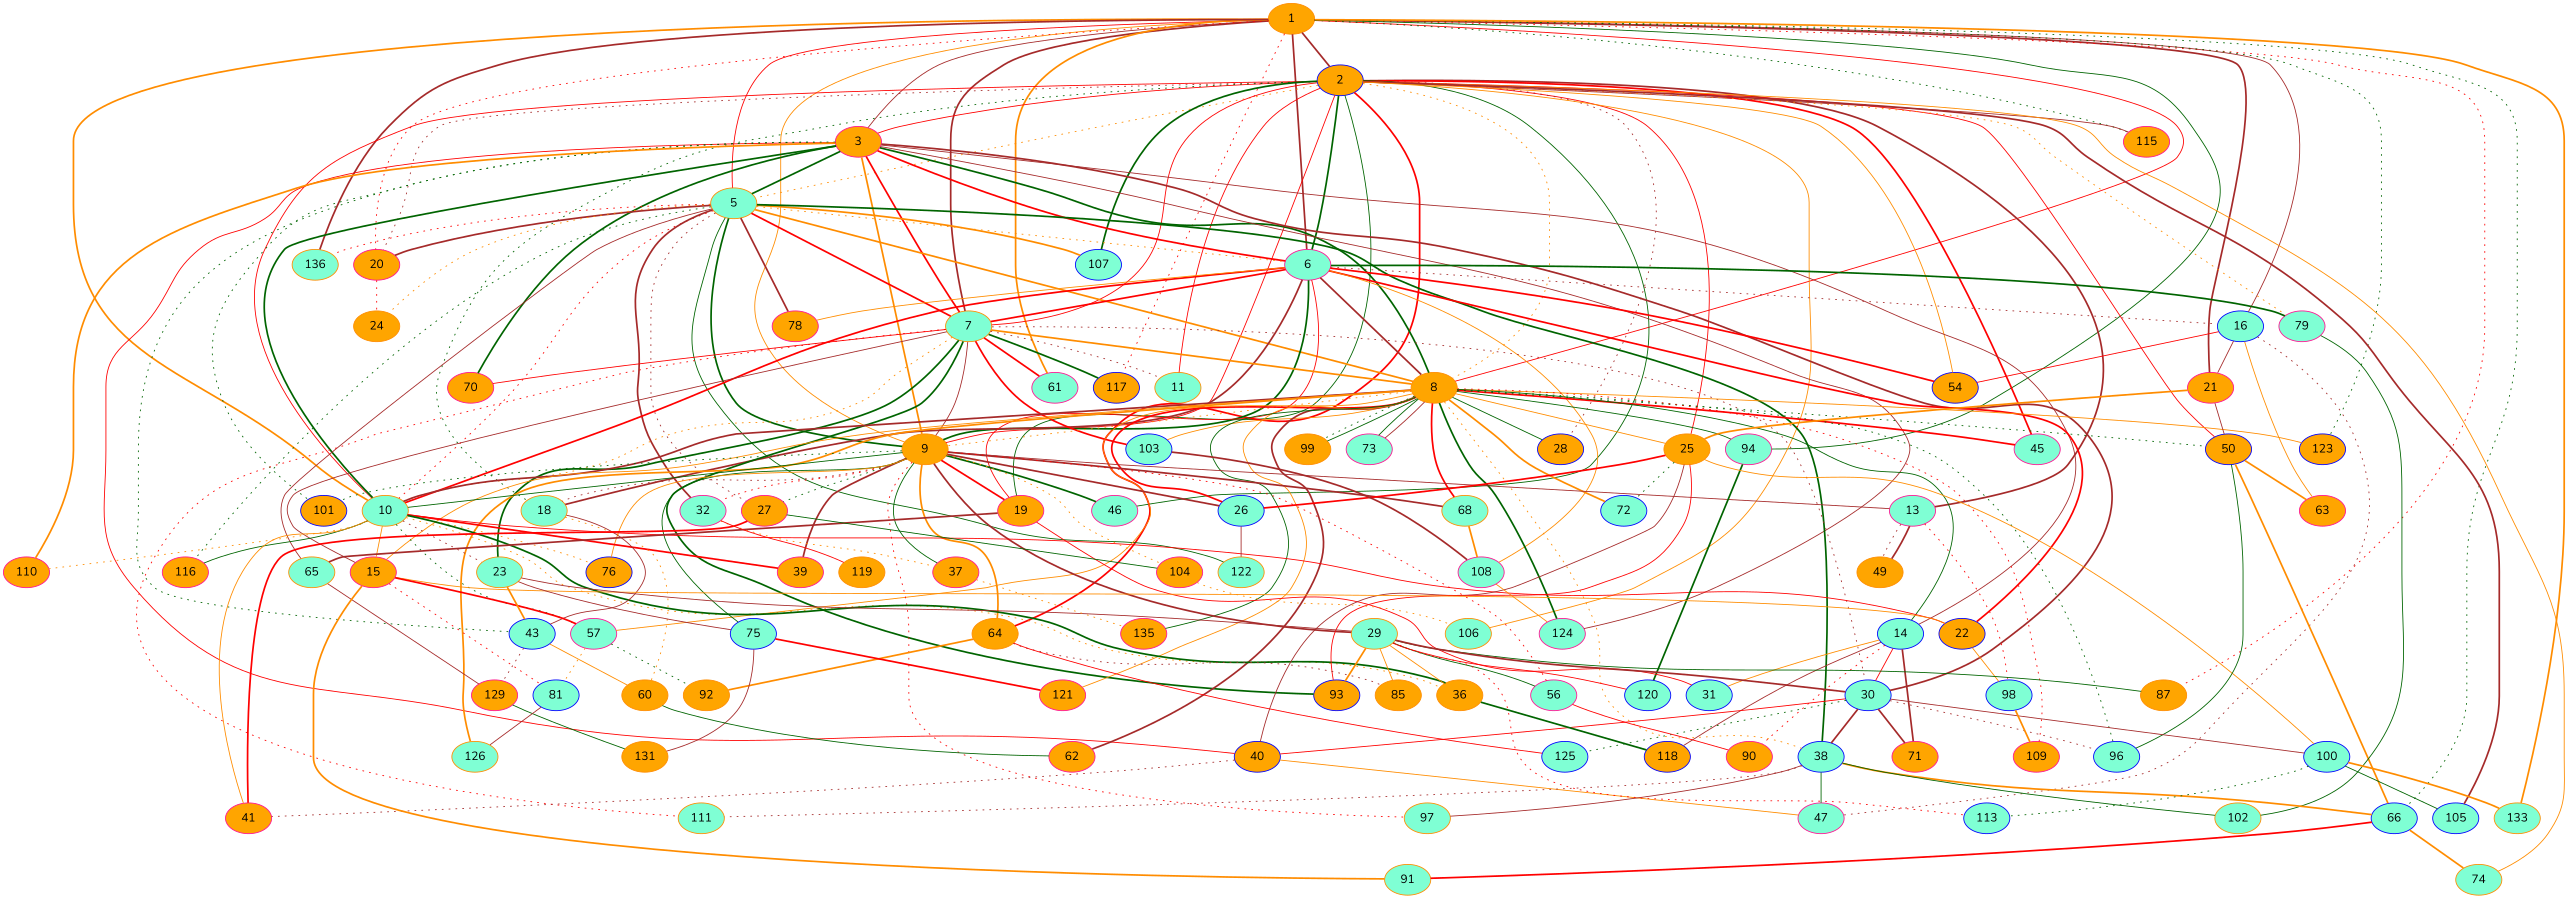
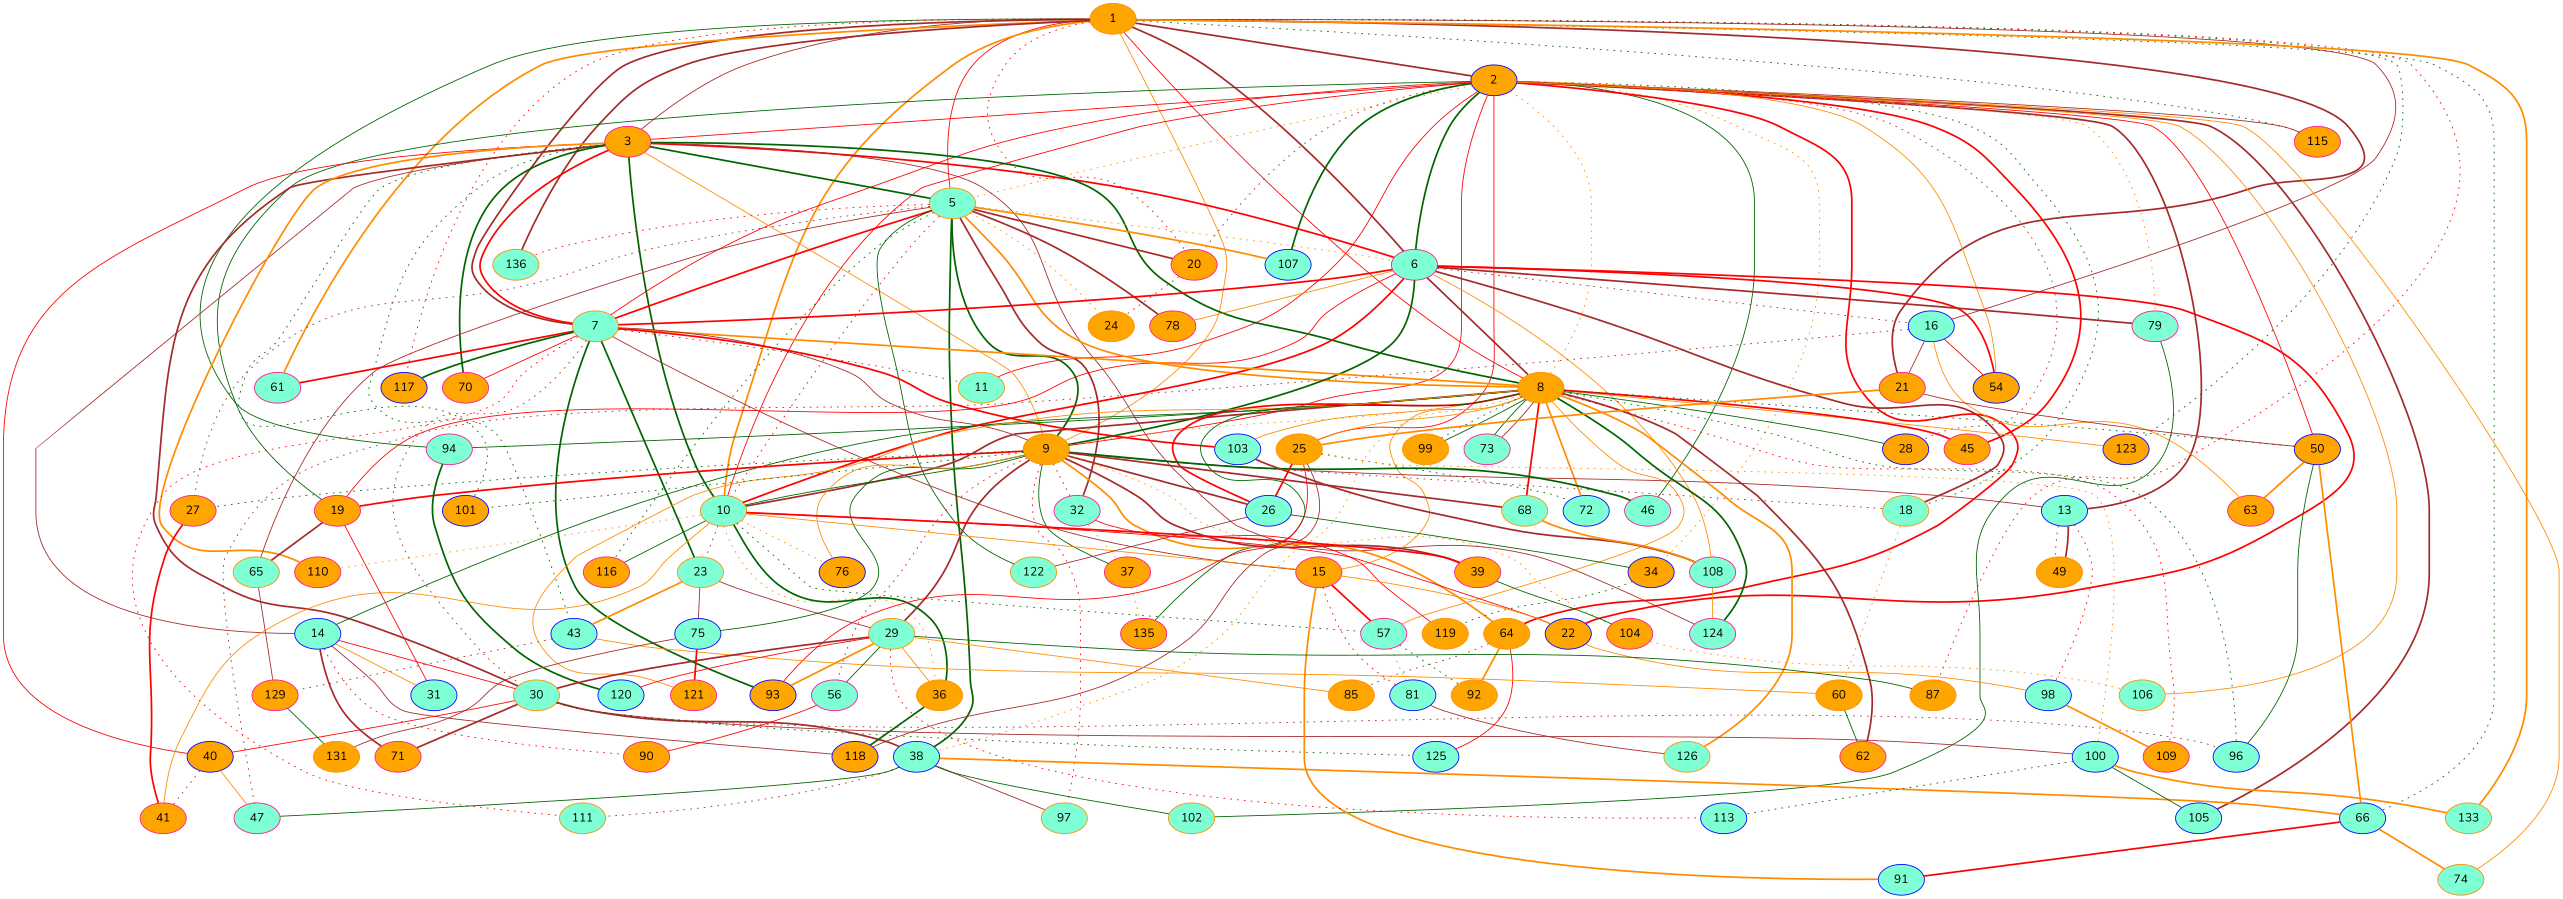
edge "6" -- "79": color darkgreen -> brown
edge "3" -- "9": style bold -> solid
edge "7" -- "10": removed
node "45": fillcolor aquamarine -> orange
node "13": color deeppink -> blue
edge "27" -- "104": now "39" -- "104"
edge "25" -- "100": style solid -> dotted
node "34": added
edge "18" -- "43": removed
edge "25" -- "40": now "25" -- "118"
node "30": color blue -> darkorange
node "91": color darkorange -> blue
